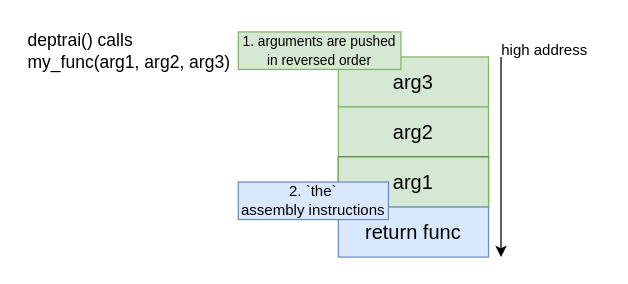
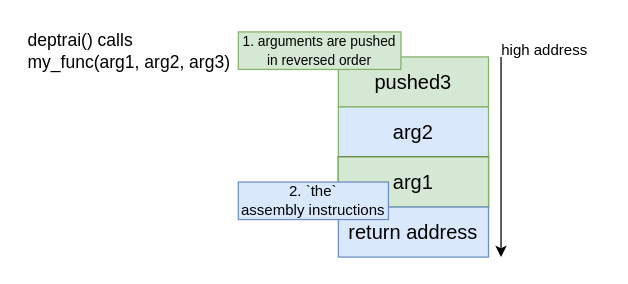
node "arg3": label "arg3" -> "pushed3"
node "arg2": fillcolor #d5e8d4 -> #dae8fc
node "return func": label "return func" -> "return address"
